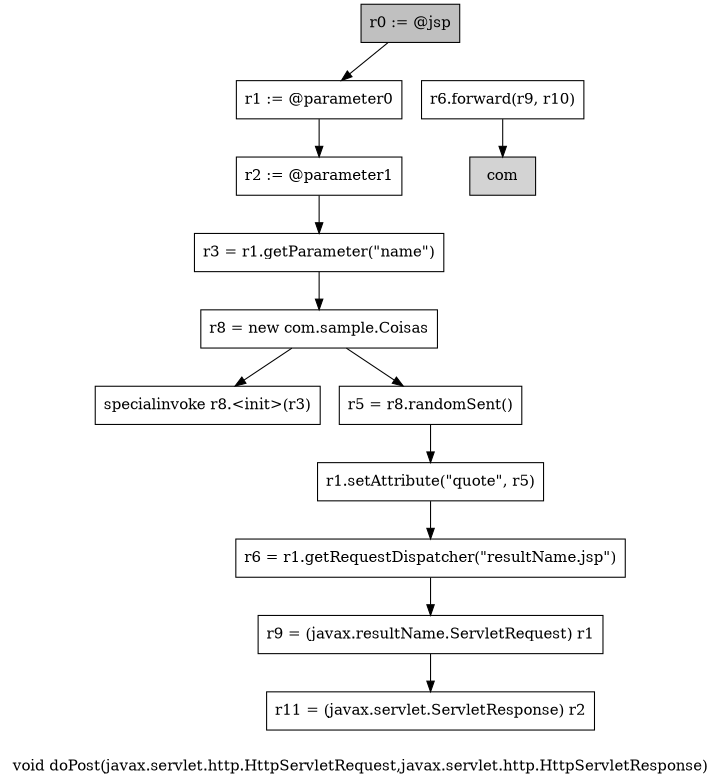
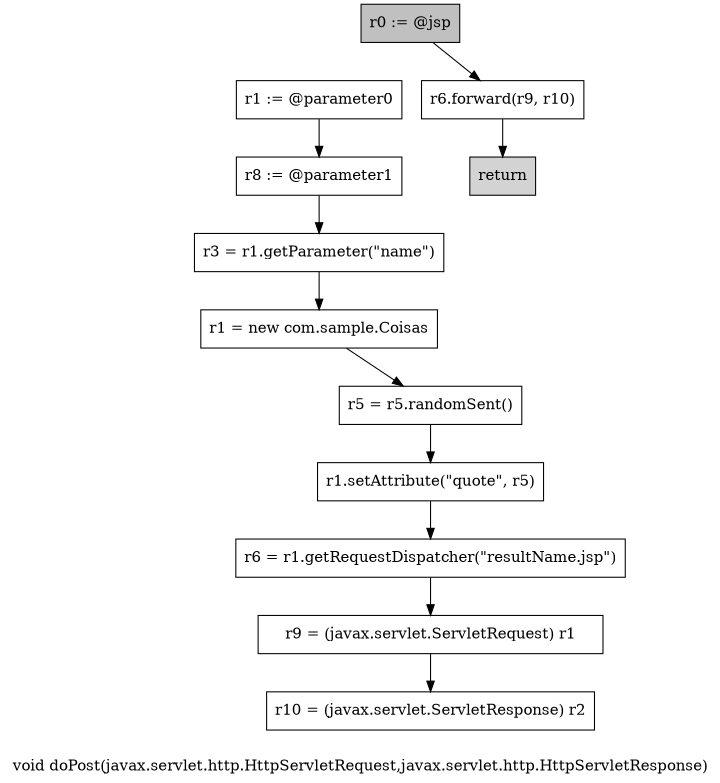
edge "r0 := @jsp" -> "r1 := @parameter0": now "r0 := @jsp" -> "r6.forward(r9, r10)"
node "r2 := @parameter1": label "r2 := @parameter1" -> "r8 := @parameter1"
node "com": label "com" -> "return"
node "r8 = new com.sample.Coisas": label "r8 = new com.sample.Coisas" -> "r1 = new com.sample.Coisas"
node "specialinvoke r8.<init>(r3)": removed
node "r5 = r8.randomSent()": label "r5 = r8.randomSent()" -> "r5 = r5.randomSent()"
node "r9 = (javax.resultName.ServletRequest) r1": label "r9 = (javax.resultName.ServletRequest) r1" -> "r9 = (javax.servlet.ServletRequest) r1"
node "r11 = (javax.servlet.ServletResponse) r2": label "r11 = (javax.servlet.ServletResponse) r2" -> "r10 = (javax.servlet.ServletResponse) r2"
